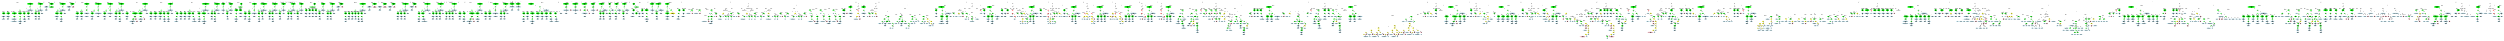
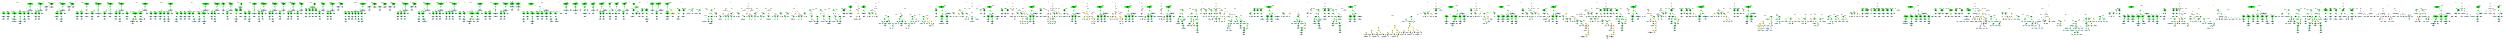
node "Constant type: double value: 2.5600000000e+02": fillcolor green -> pink
